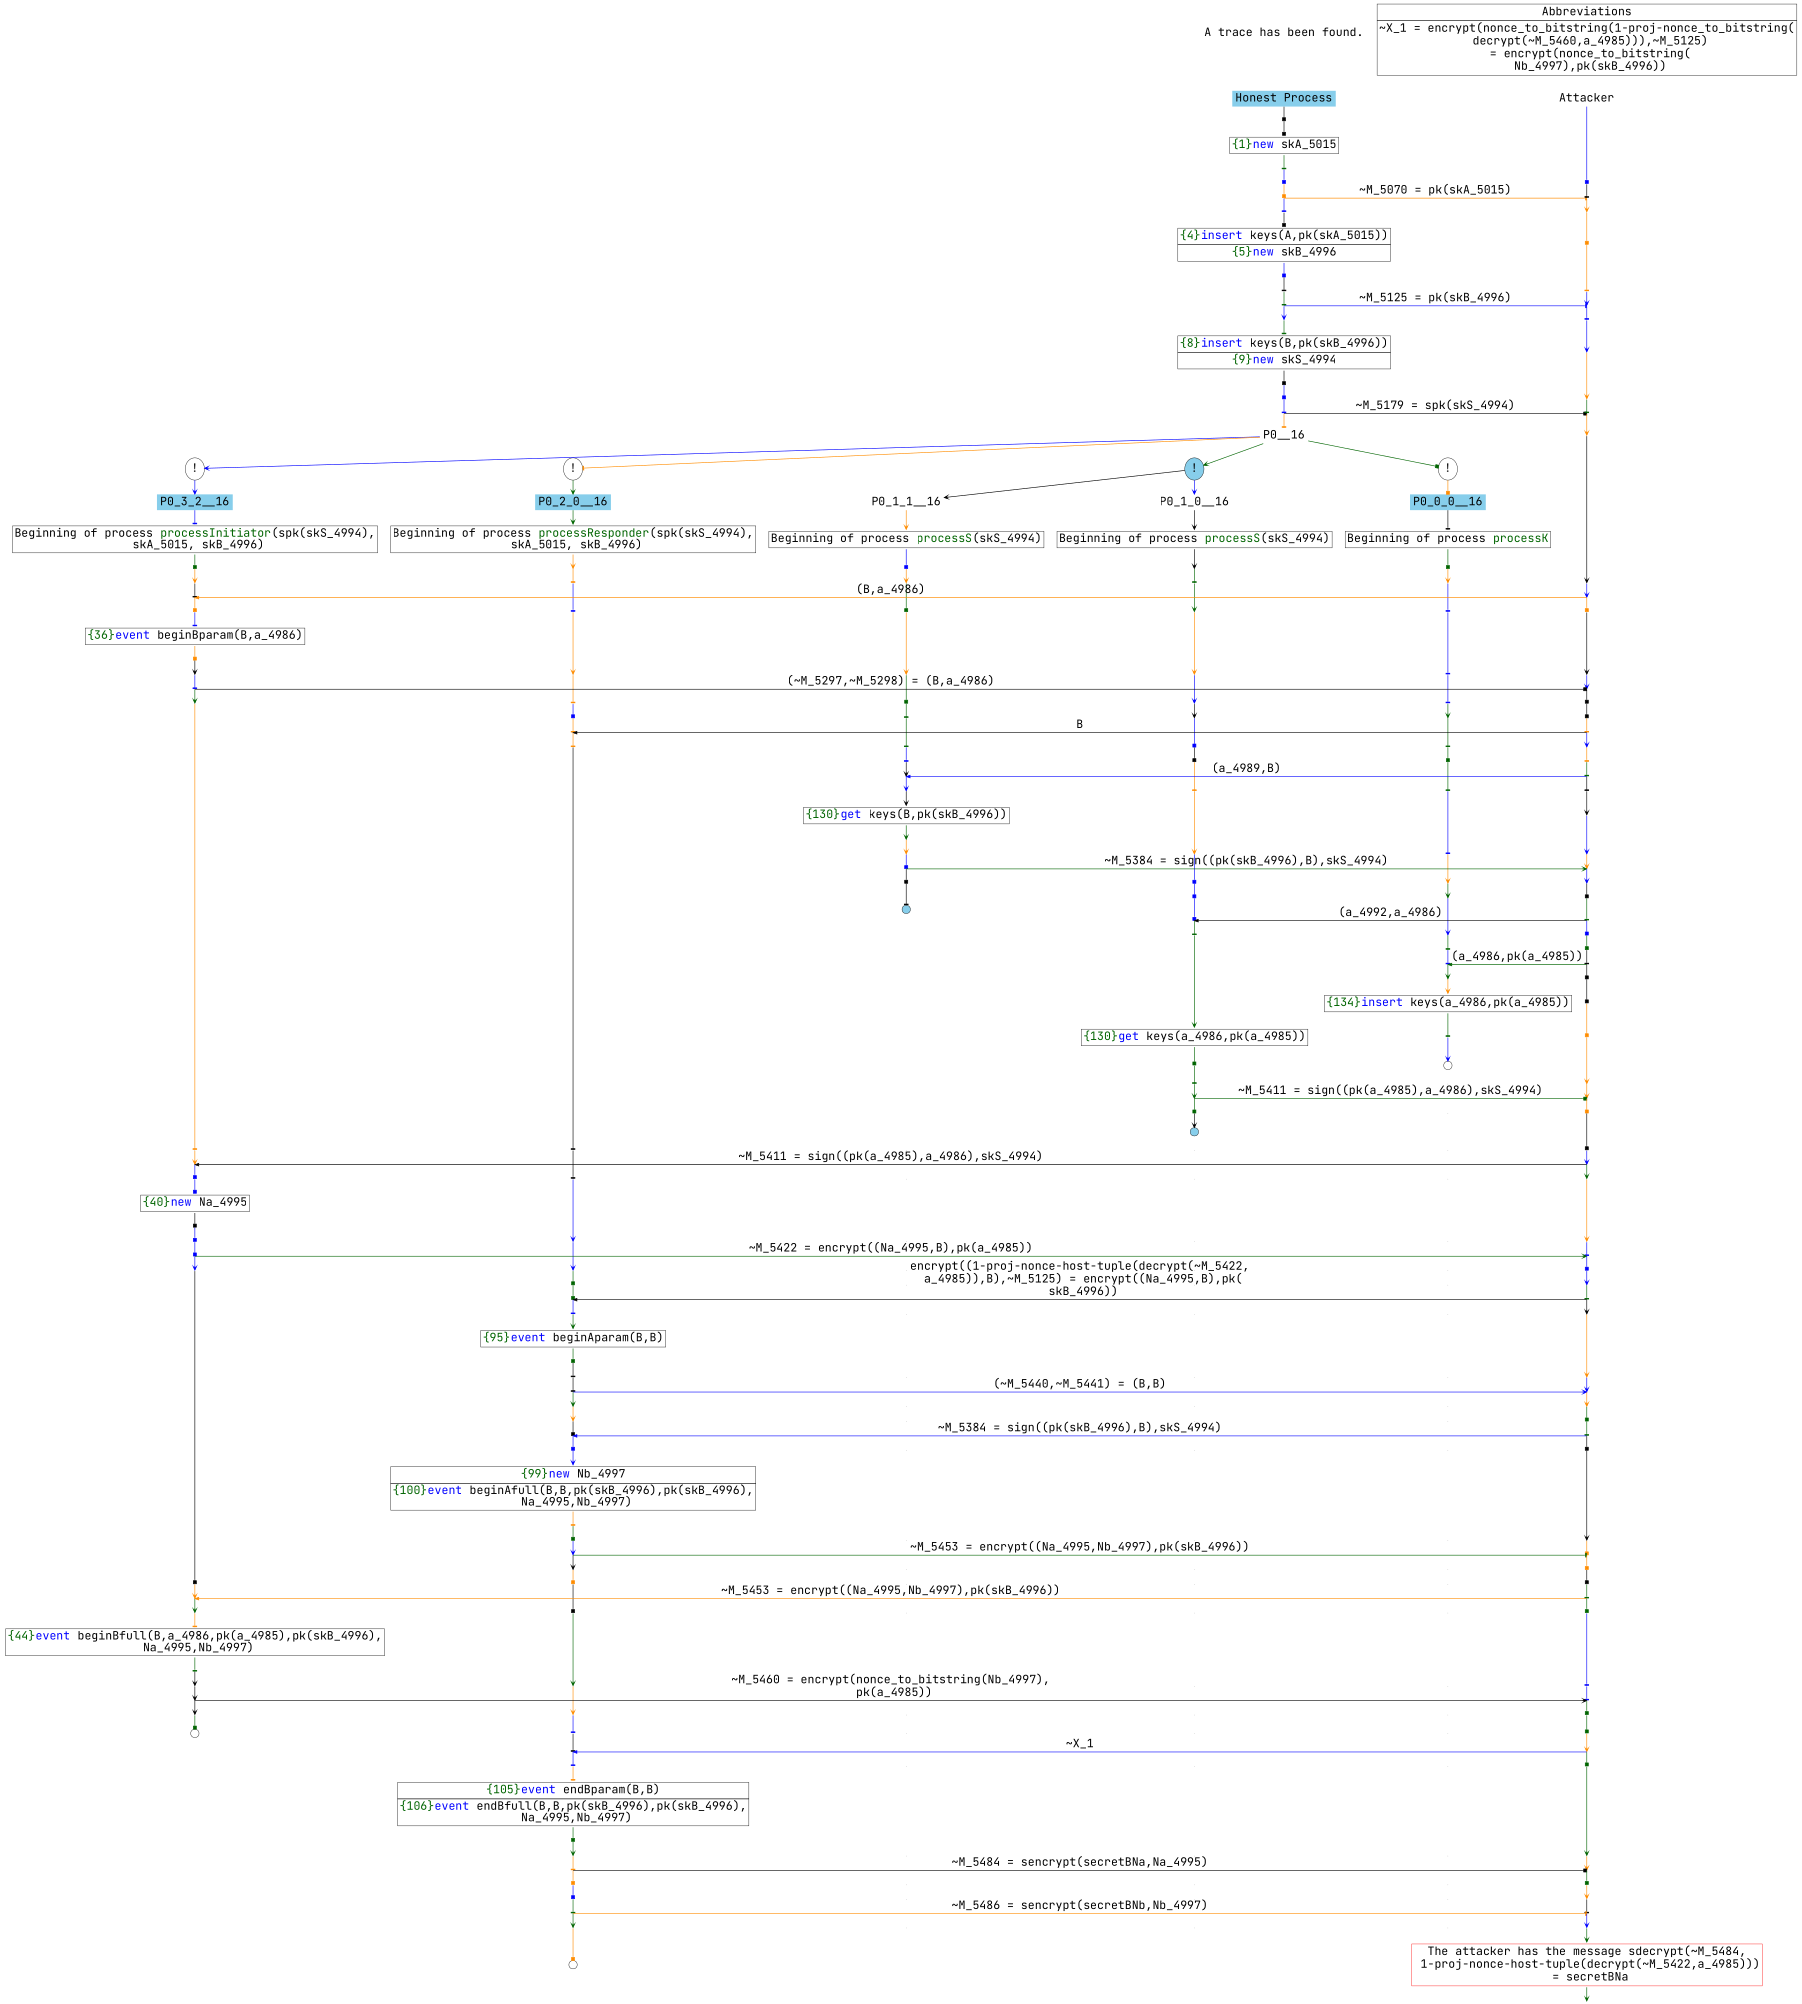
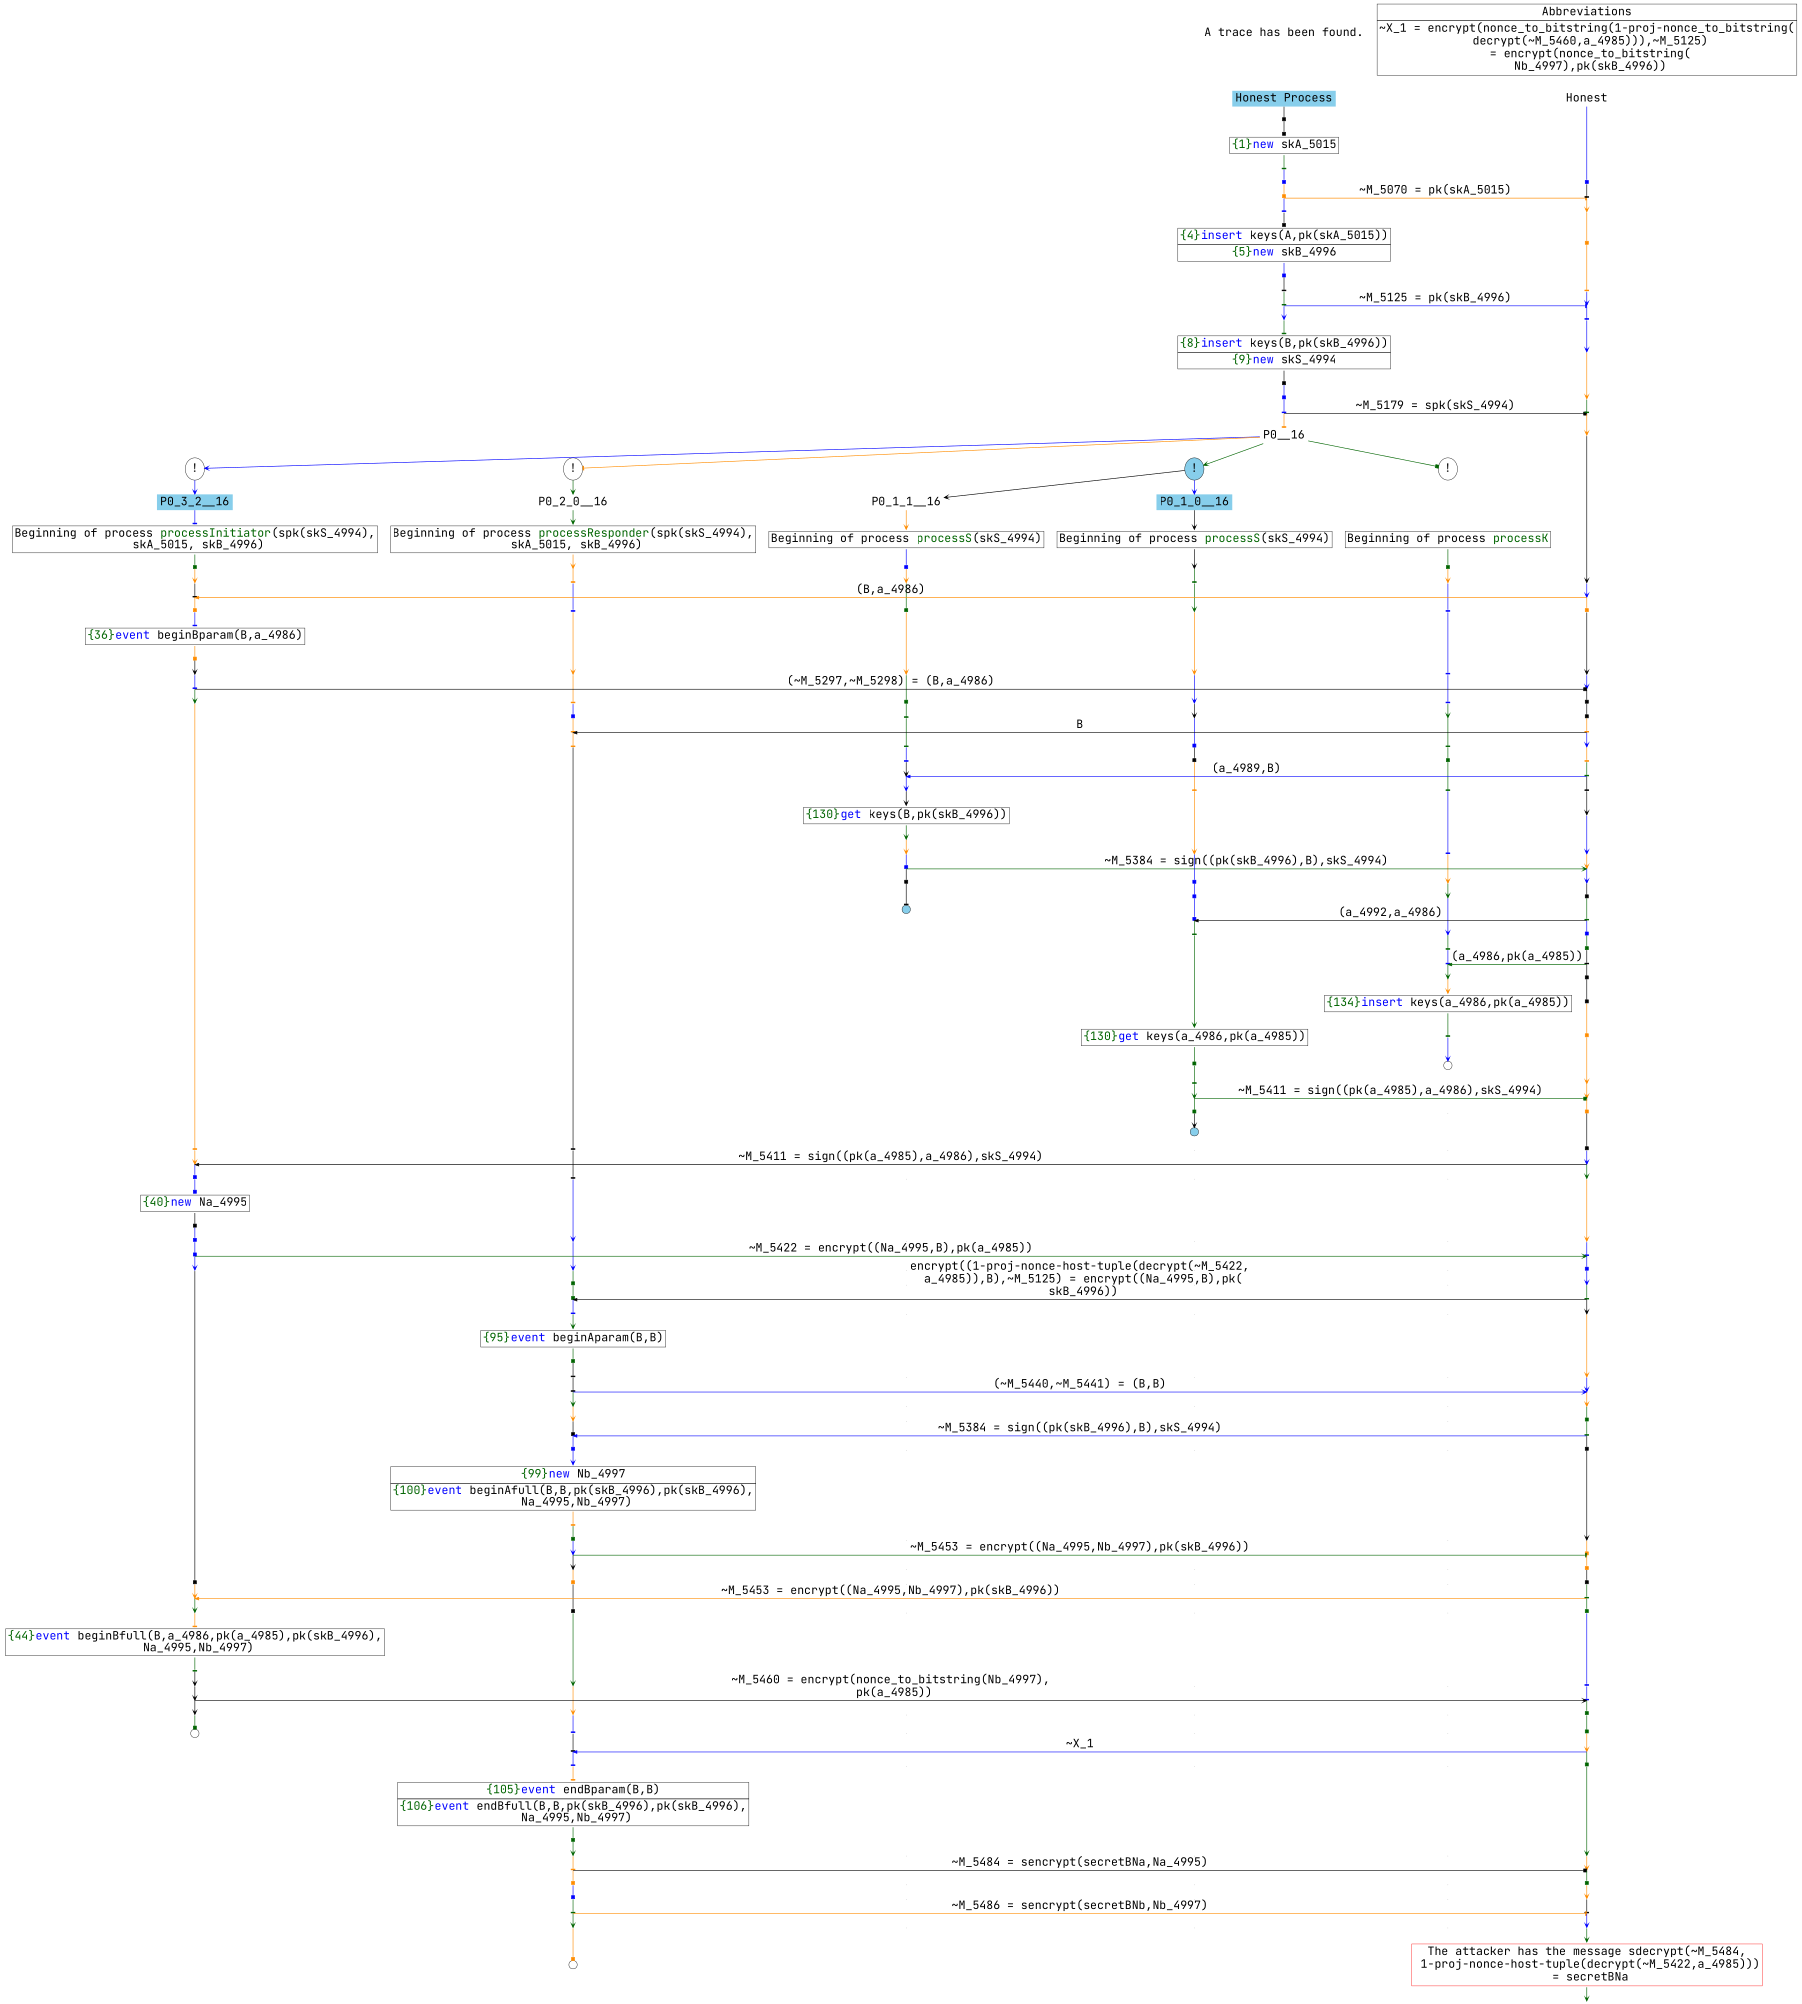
node "Attacker": label "Attacker" -> "Honest"
node "P0_2_0__16": fillcolor skyblue -> white
node "P0_1_0__16": fillcolor white -> skyblue
node "P0_0_0__16": removed
